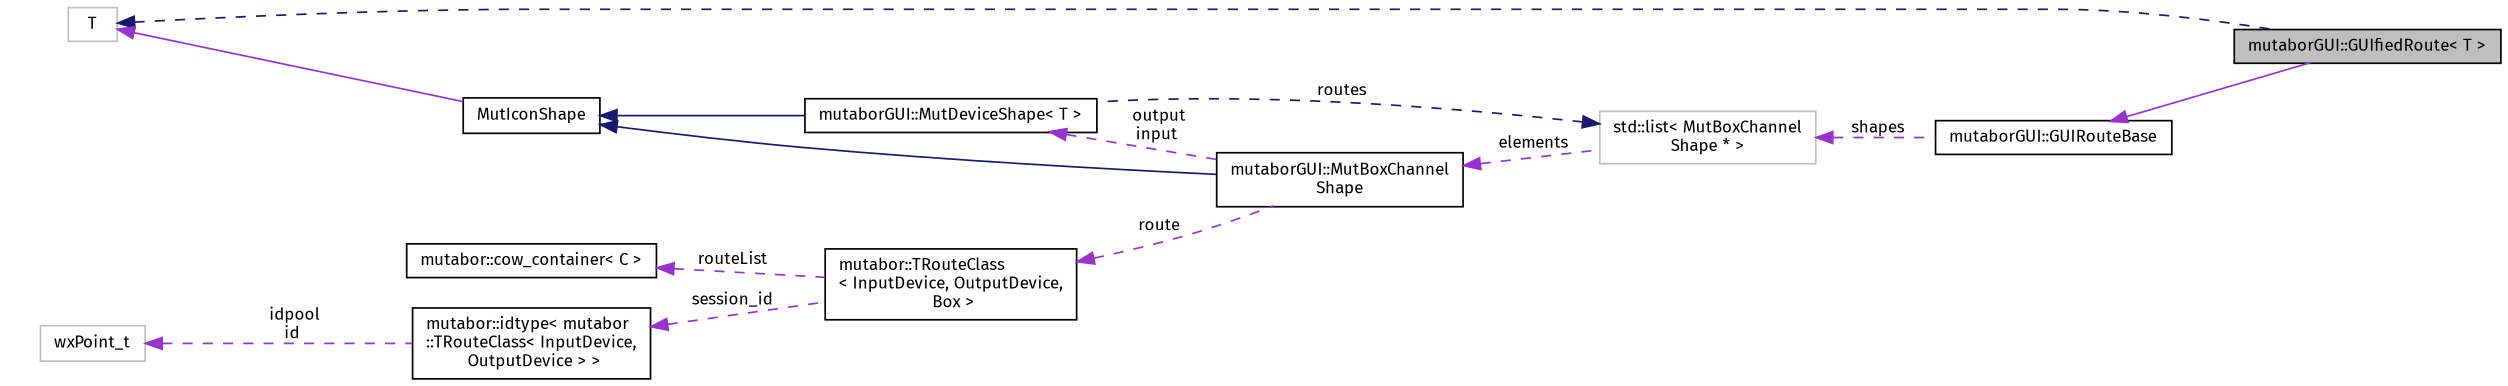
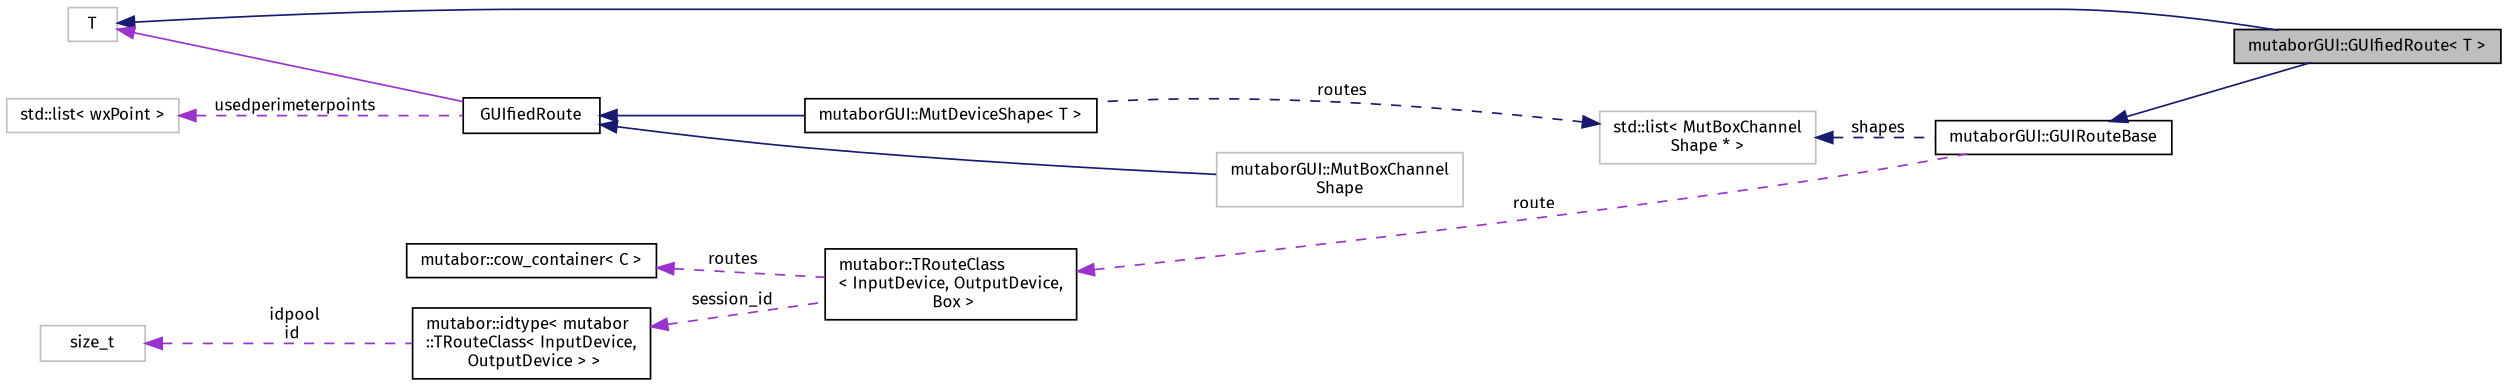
edge "mutaborGUI::GUIfiedRoute< T >" -> "T": style dashed -> solid
edge "mutaborGUI::GUIfiedRoute< T >" -> "mutaborGUI::GUIRouteBase": color darkorchid3 -> midnightblue
node "std::list< wxPoint >": added
node "MutIconShape": label "MutIconShape" -> "GUIfiedRoute"
edge "mutaborGUI::GUIRouteBase" -> "std::list< MutBoxChannel Shape * >": color darkorchid3 -> midnightblue
edge "mutaborGUI::MutBoxChannel Shape" -> "mutaborGUI::MutDeviceShape< T >": removed, label "output input"
edge "std::list< MutBoxChannel Shape * >" -> "mutaborGUI::MutBoxChannel Shape": removed, label "elements"
node "mutaborGUI::MutBoxChannel Shape": color black -> grey75
edge "mutaborGUI::MutBoxChannel Shape" -> "mutabor::TRouteClass < InputDevice, OutputDevice, Box >": now "mutaborGUI::GUIRouteBase" -> "mutabor::TRouteClass < InputDevice, OutputDevice, Box >"
edge "mutabor::TRouteClass < InputDevice, OutputDevice, Box >" -> "mutabor::cow_container< C >": label " routeList" -> " routes"
node "wxPoint_t": label "wxPoint_t" -> "size_t"
